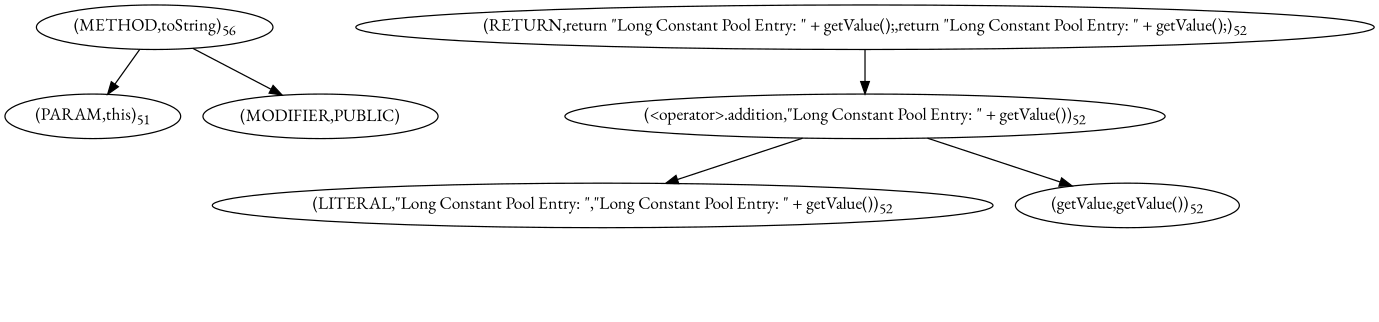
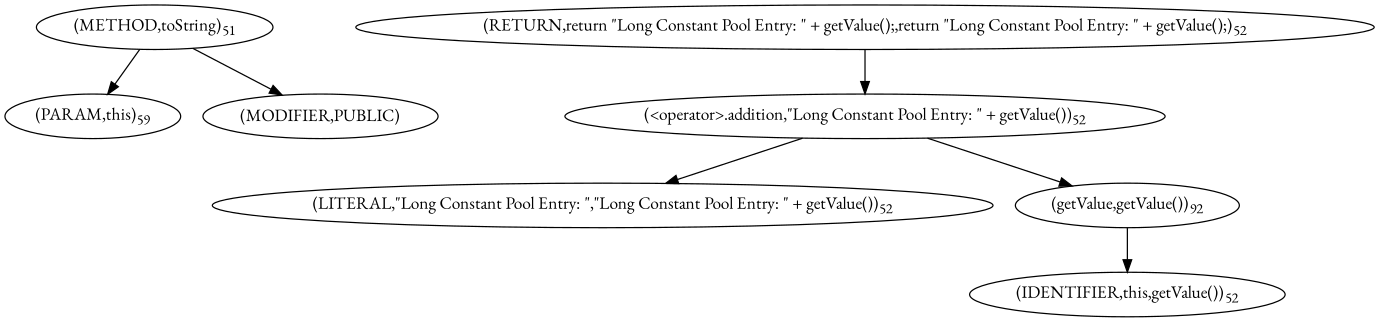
node "(METHOD,toString)": text "56" -> "51"
node "(PARAM,this)": text "51" -> "59"
node "(getValue,getValue())": text "52" -> "92"
node "(IDENTIFIER,this,getValue())": added
